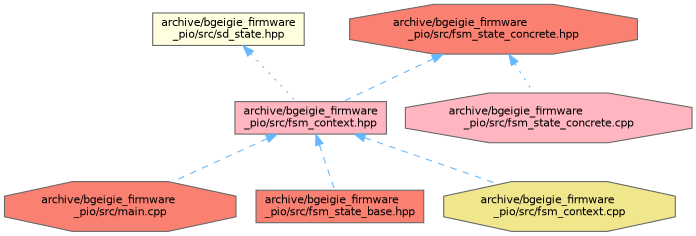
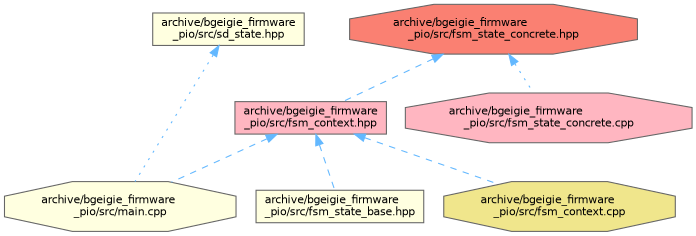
edge "archive/bgeigie_firmware _pio/src/fsm_context.hpp" -> "archive/bgeigie_firmware _pio/src/sd_state.hpp": now "archive/bgeigie_firmware _pio/src/main.cpp" -> "archive/bgeigie_firmware _pio/src/sd_state.hpp"
node "archive/bgeigie_firmware _pio/src/main.cpp": fillcolor salmon -> lightyellow
node "archive/bgeigie_firmware _pio/src/fsm_state_base.hpp": fillcolor salmon -> lightyellow
